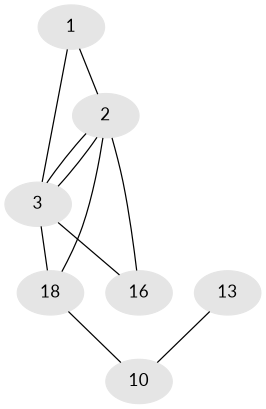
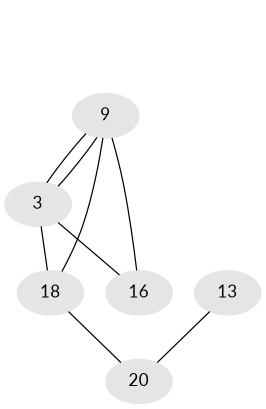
node "1": removed
node "2": label "2" -> "9"
node "10": label "10" -> "20"
